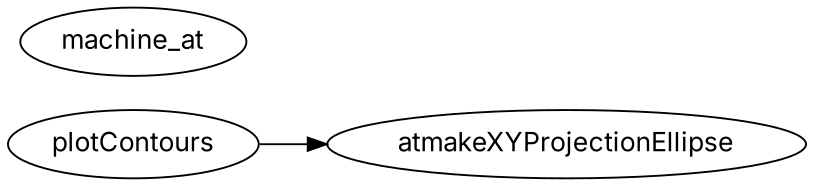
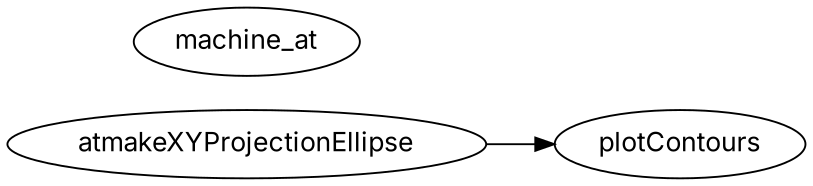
edge "plotContours" -> "atmakeXYProjectionEllipse": reversed
